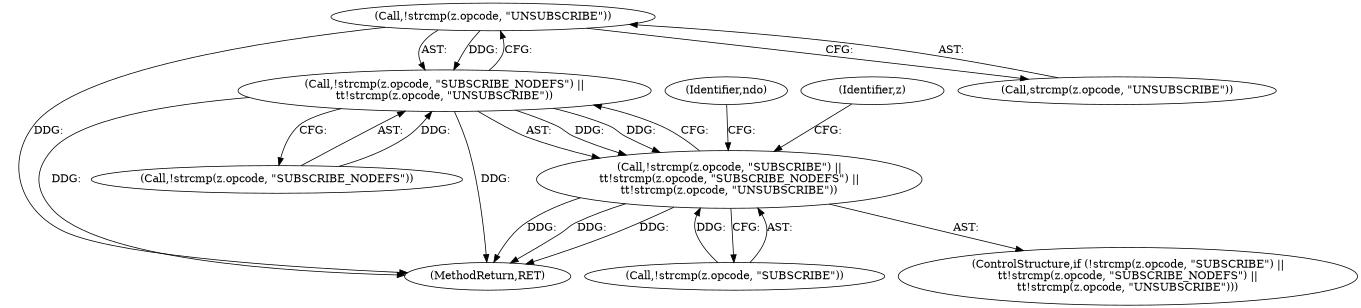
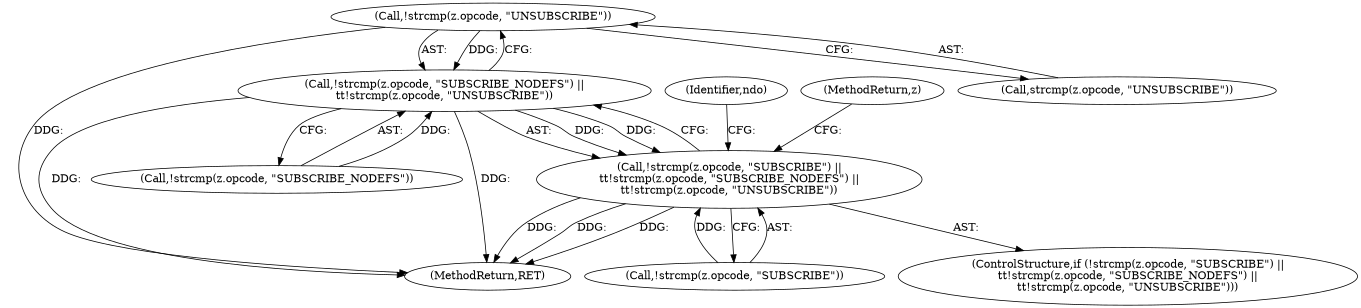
node "(Identifier,z)": label "(Identifier,z)" -> "(MethodReturn,z)"
